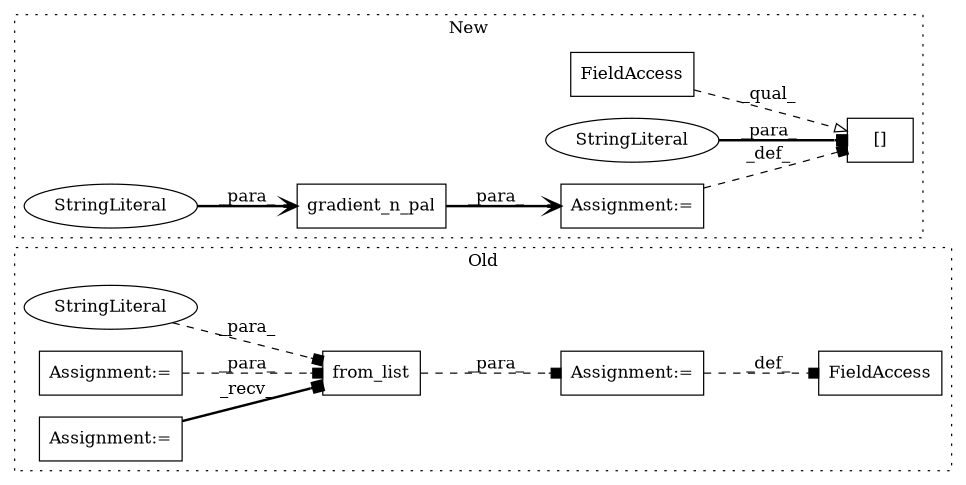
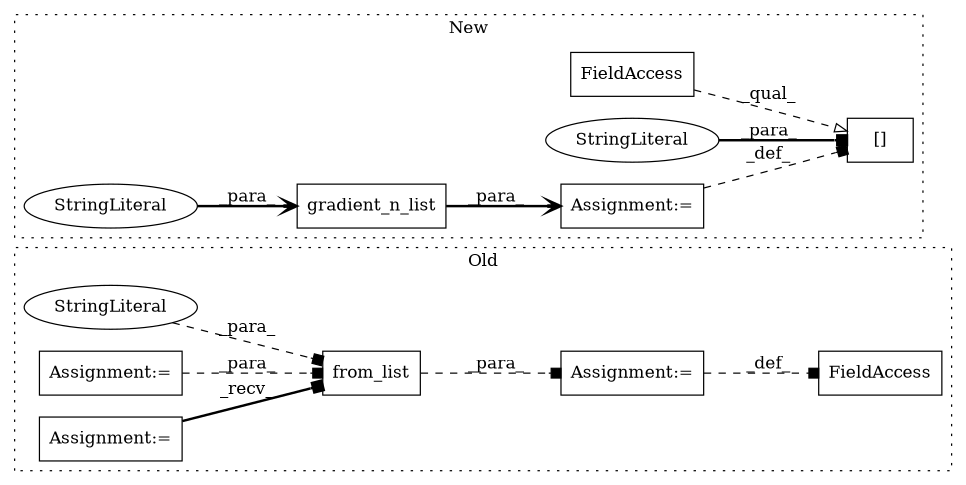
node "gradient_n_pal": label "gradient_n_pal" -> "gradient_n_list"
